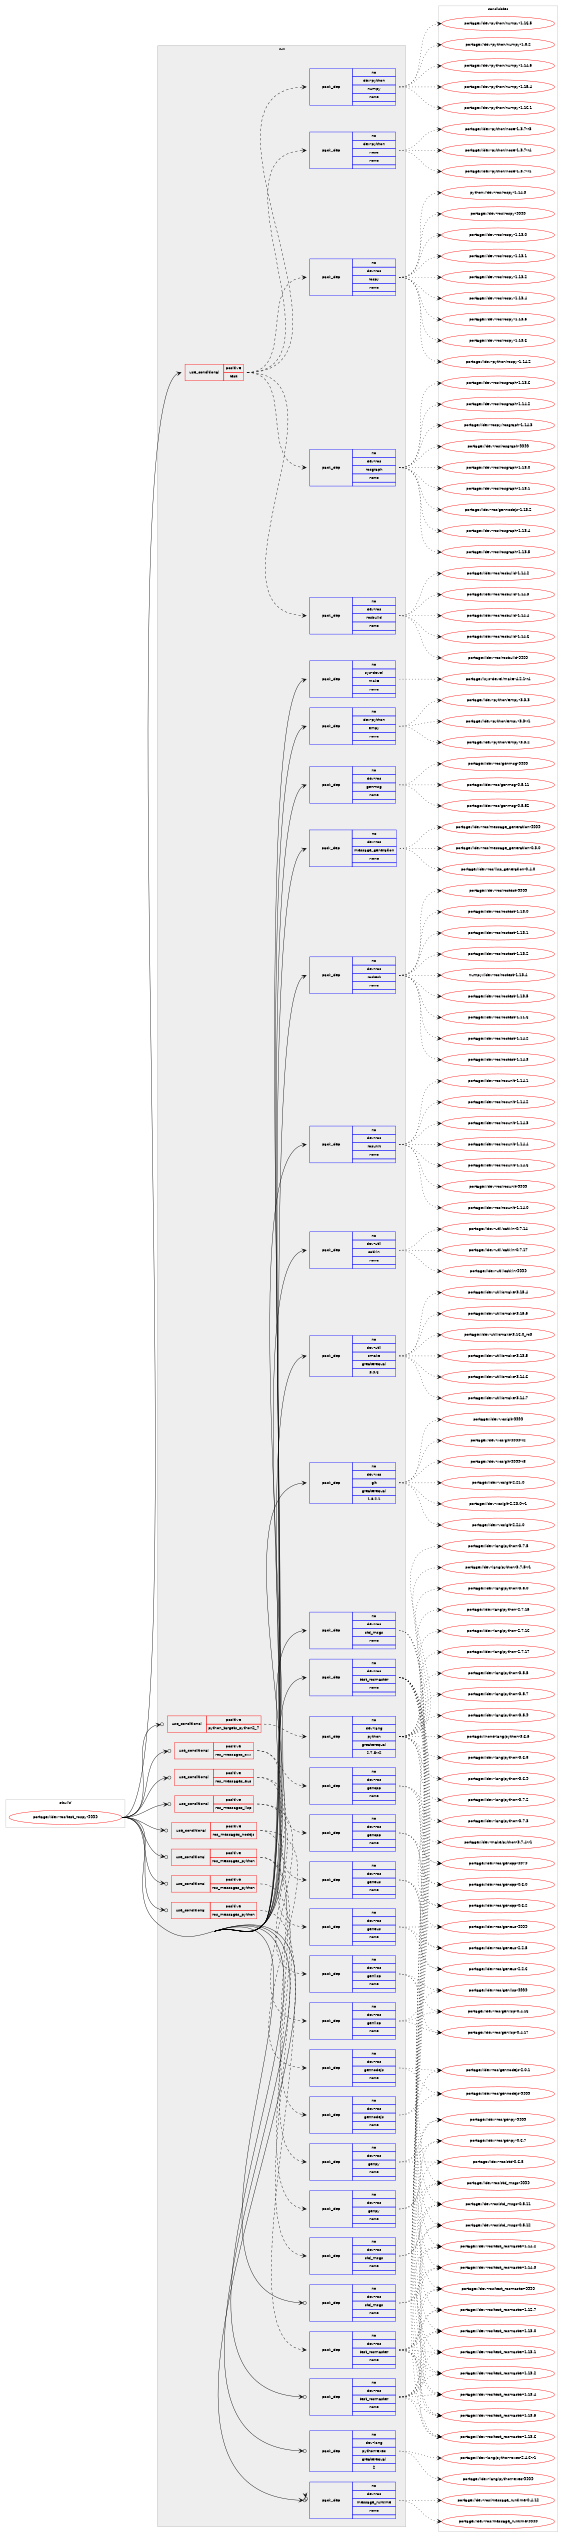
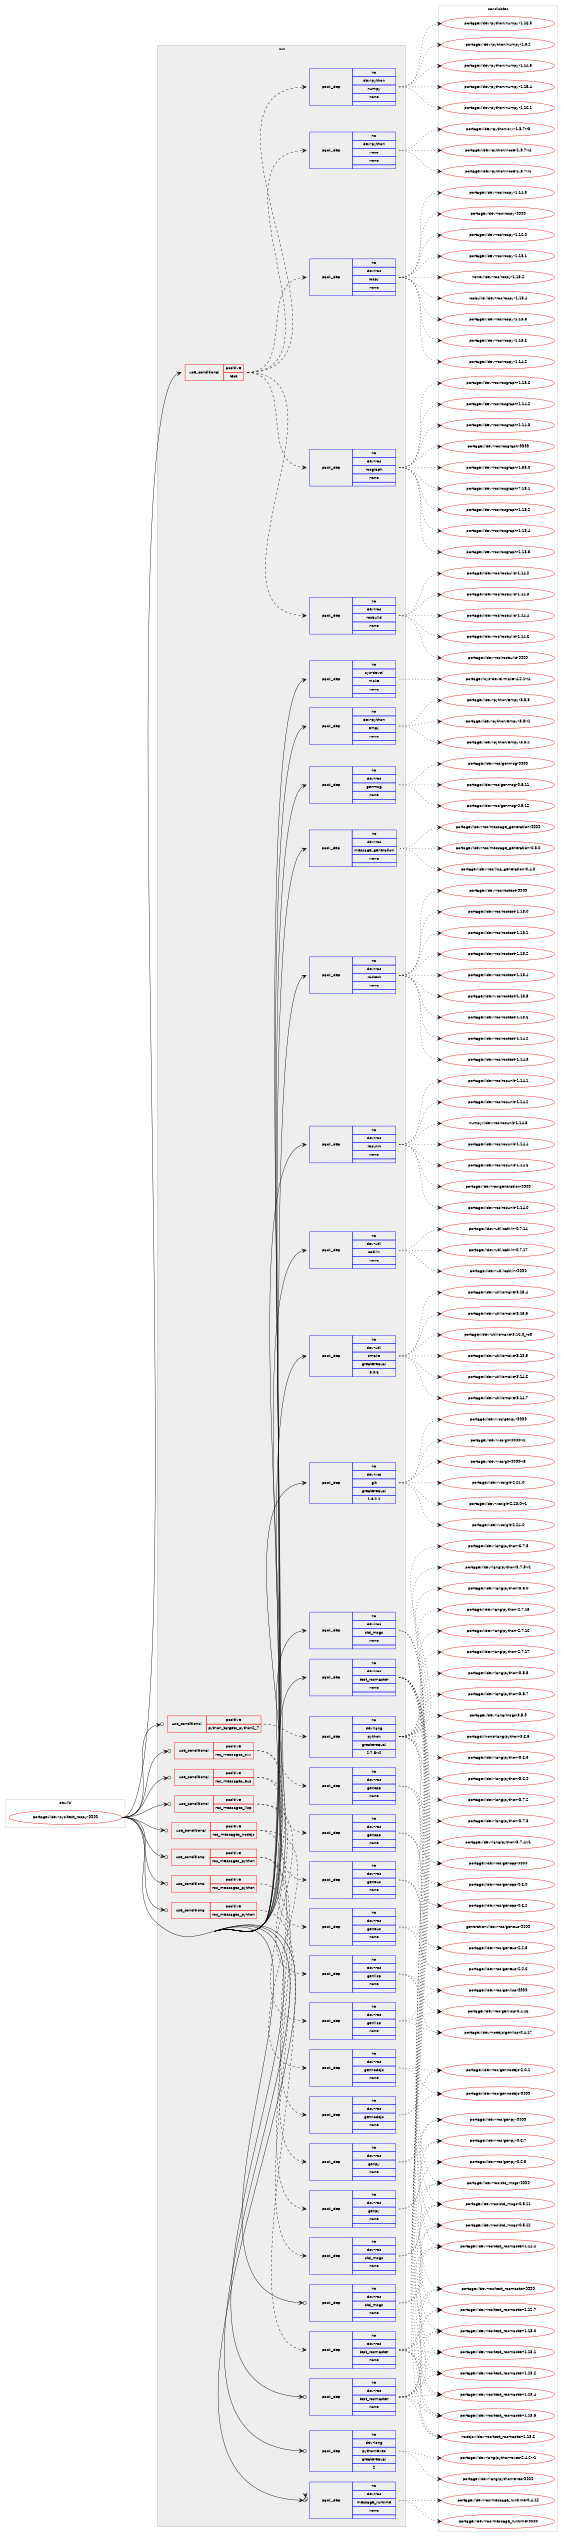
node "portage://dev-python/nose-1.3.7-r3": label "portage://dev-python/nose-1.3.7-r3" -> "portage://dev-python/cxx-1.3.7-r3"
node "python://dev-ros/rospy-1.14.3": label "python://dev-ros/rospy-1.14.3" -> "portage://dev-ros/rospy-1.14.3"
node "portage://dev-ros/rospy-1.13.0": label "portage://dev-ros/rospy-1.13.0" -> "portage://dev-ros/rospy-1.16.0"
node "portage://dev-ros/rospy-1.13.2": label "portage://dev-ros/rospy-1.13.2" -> "none://dev-ros/rospy-1.13.2"
node "portage://dev-ros/rospy-1.13.4": label "portage://dev-ros/rospy-1.13.4" -> "rosbuild://dev-ros/rospy-1.13.4"
node "portage://dev-python/rospy-1.14.2": label "portage://dev-python/rospy-1.14.2" -> "portage://dev-ros/rospy-1.14.2"
node "portage://dev-rospy/rosgraph-1.14.3": label "portage://dev-rospy/rosgraph-1.14.3" -> "portage://dev-ros/rosgraph-1.14.3"
node "portage://dev-ros/rosgraph-1.13.0": label "portage://dev-ros/rosgraph-1.13.0" -> "portage://dev-ros/rosgraph-1.53.0"
node "portage://dev-ros/rosgraph-1.13.1": label "portage://dev-ros/rosgraph-1.13.1" -> "portage://dev-ros/rosgraph-7.13.1"
node "portage://dev-ros/gennodejs-1.13.2": label "portage://dev-ros/gennodejs-1.13.2" -> "portage://dev-ros/rosgraph-1.13.2"
node "portage://dev-ros/genmsg-0.5.52": label "portage://dev-ros/genmsg-0.5.52" -> "portage://dev-ros/genmsg-0.5.12"
node "numpy://dev-ros/rostest-1.13.4": label "numpy://dev-ros/rostest-1.13.4" -> "portage://dev-ros/rostest-1.13.4"
node "portage://dev-ros/rostest-1.13.5": label "portage://dev-ros/rostest-1.13.5" -> "portage://dev-vcs/rostest-1.13.5"
node "portage://dev-ros/rostest-1.11.6": label "portage://dev-ros/rostest-1.11.6" -> "portage://dev-ros/rostest-1.13.6"
node "portage://dev-ros/rosunit-1.14.3": label "portage://dev-ros/rosunit-1.14.3" -> "numpy://dev-ros/rosunit-1.14.3"
node "portage://dev-ros/rosunit-9999": label "portage://dev-ros/rosunit-9999" -> "portage://dev-ros/generation-9999"
node "portage://dev-vcs/git-9999": label "portage://dev-vcs/git-9999" -> "portage://dev-vcs/genpy-9999"
node "portage://dev-lang/python-3.7.5": label "portage://dev-lang/python-3.7.5" -> "portage://dev-lang/python-6.7.5"
node "portage://dev-lang/python-3.5.9": label "portage://dev-lang/python-3.5.9" -> "portage://dev-lang/msgs-3.5.9"
node "portage://dev-ros/test_rospy-9999": label "portage://dev-ros/test_rospy-9999" -> "portage://dev-sys/test_rospy-9999"
node "portage://dev-make/python-3.7.4-r1": label "portage://dev-make/python-3.7.4-r1" -> "portage://dev-lang/python-3.7.4-r1"
node "portage://dev-ros/gencpp-9979": label "portage://dev-ros/gencpp-9979" -> "portage://dev-ros/gencpp-9999"
node "portage://dev-ros/geneus-9999": label "portage://dev-ros/geneus-9999" -> "generation://dev-ros/geneus-9999"
node "portage://dev-ros/genlisp-0.4.17": label "portage://dev-ros/genlisp-0.4.17" -> "portage://dev-nodejs/genlisp-0.4.17"
node "portage://dev-ros/std-0.6.8": label "portage://dev-ros/std-0.6.8" -> "portage://dev-ros/genpy-0.6.8"
node "portage://dev-ros/test_rosmaster-1.14.3": removed
node "portage://dev-ros/test_rosmaster-1.13.6": label "portage://dev-ros/test_rosmaster-1.13.6" -> "nodejs://dev-ros/test_rosmaster-1.13.6"
